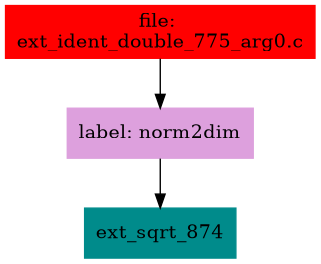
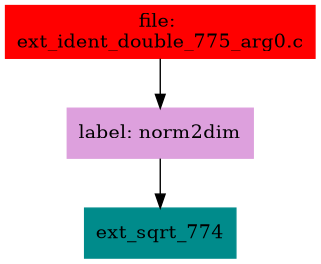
node "ext_sqrt_874": label "ext_sqrt_874" -> "ext_sqrt_774"
